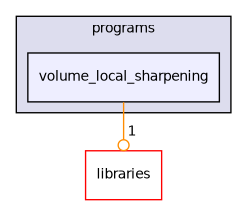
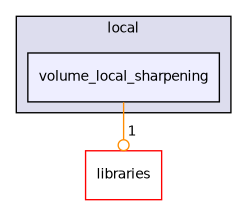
cluster "programs": label "programs" -> "local"
